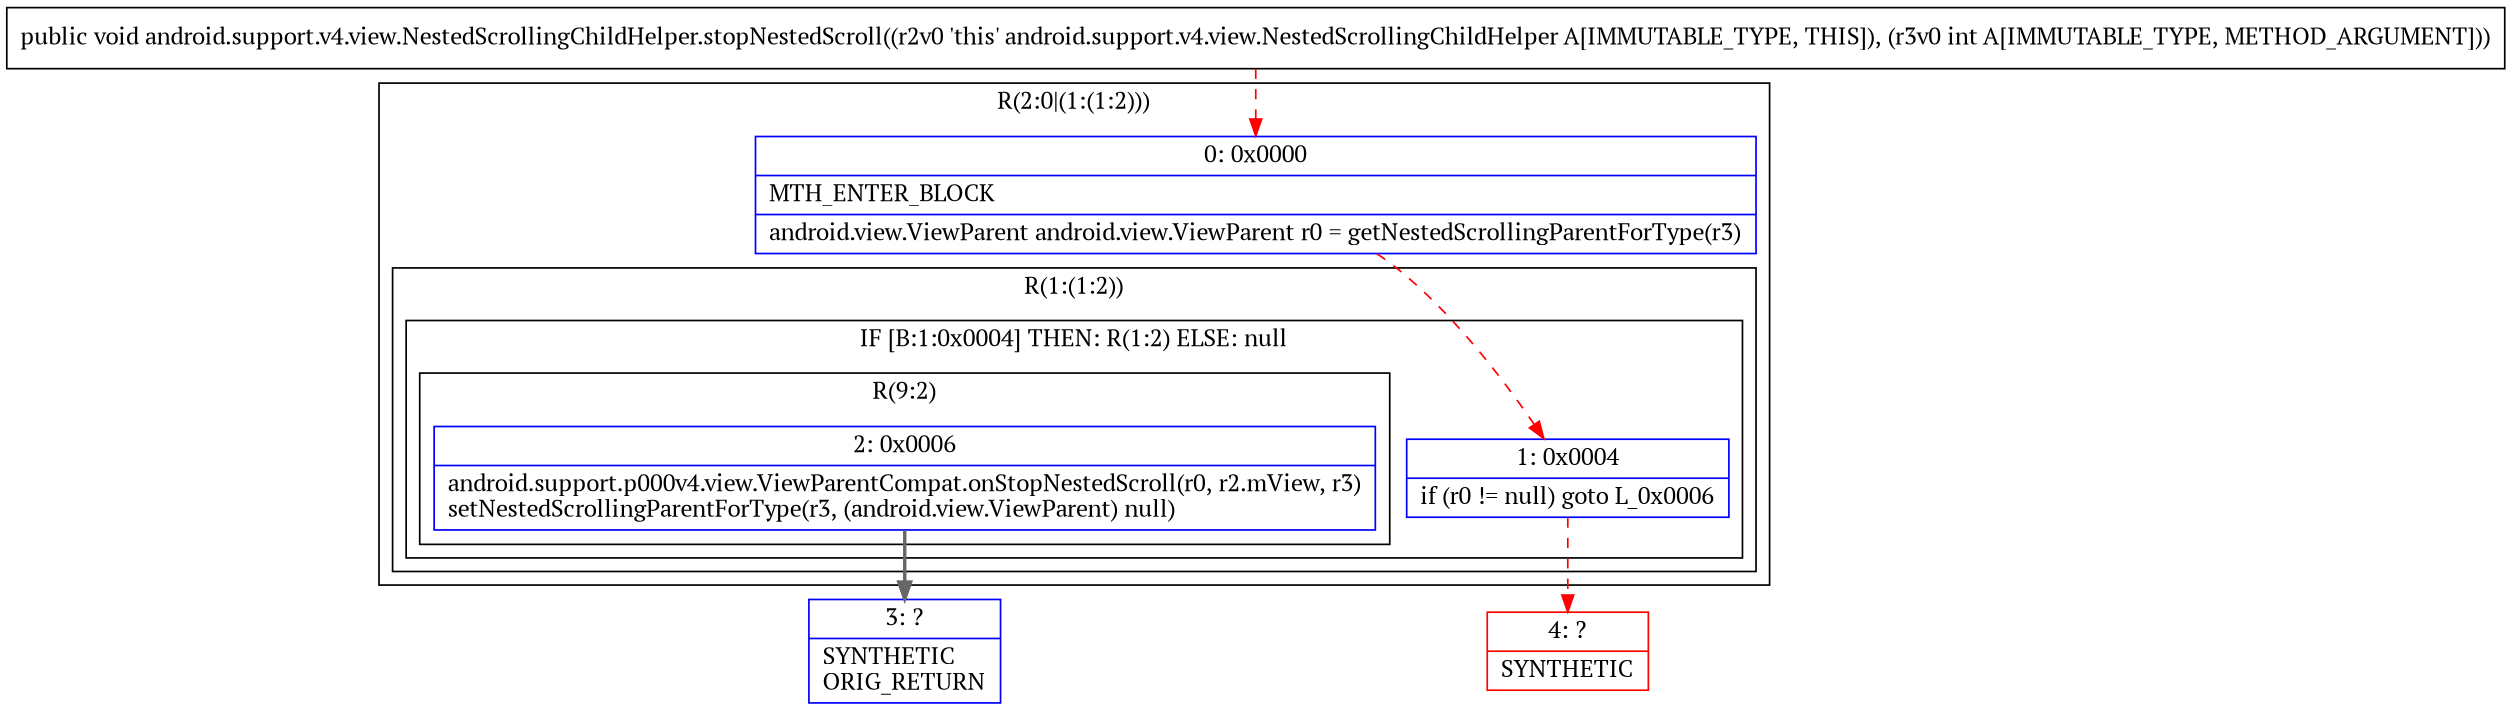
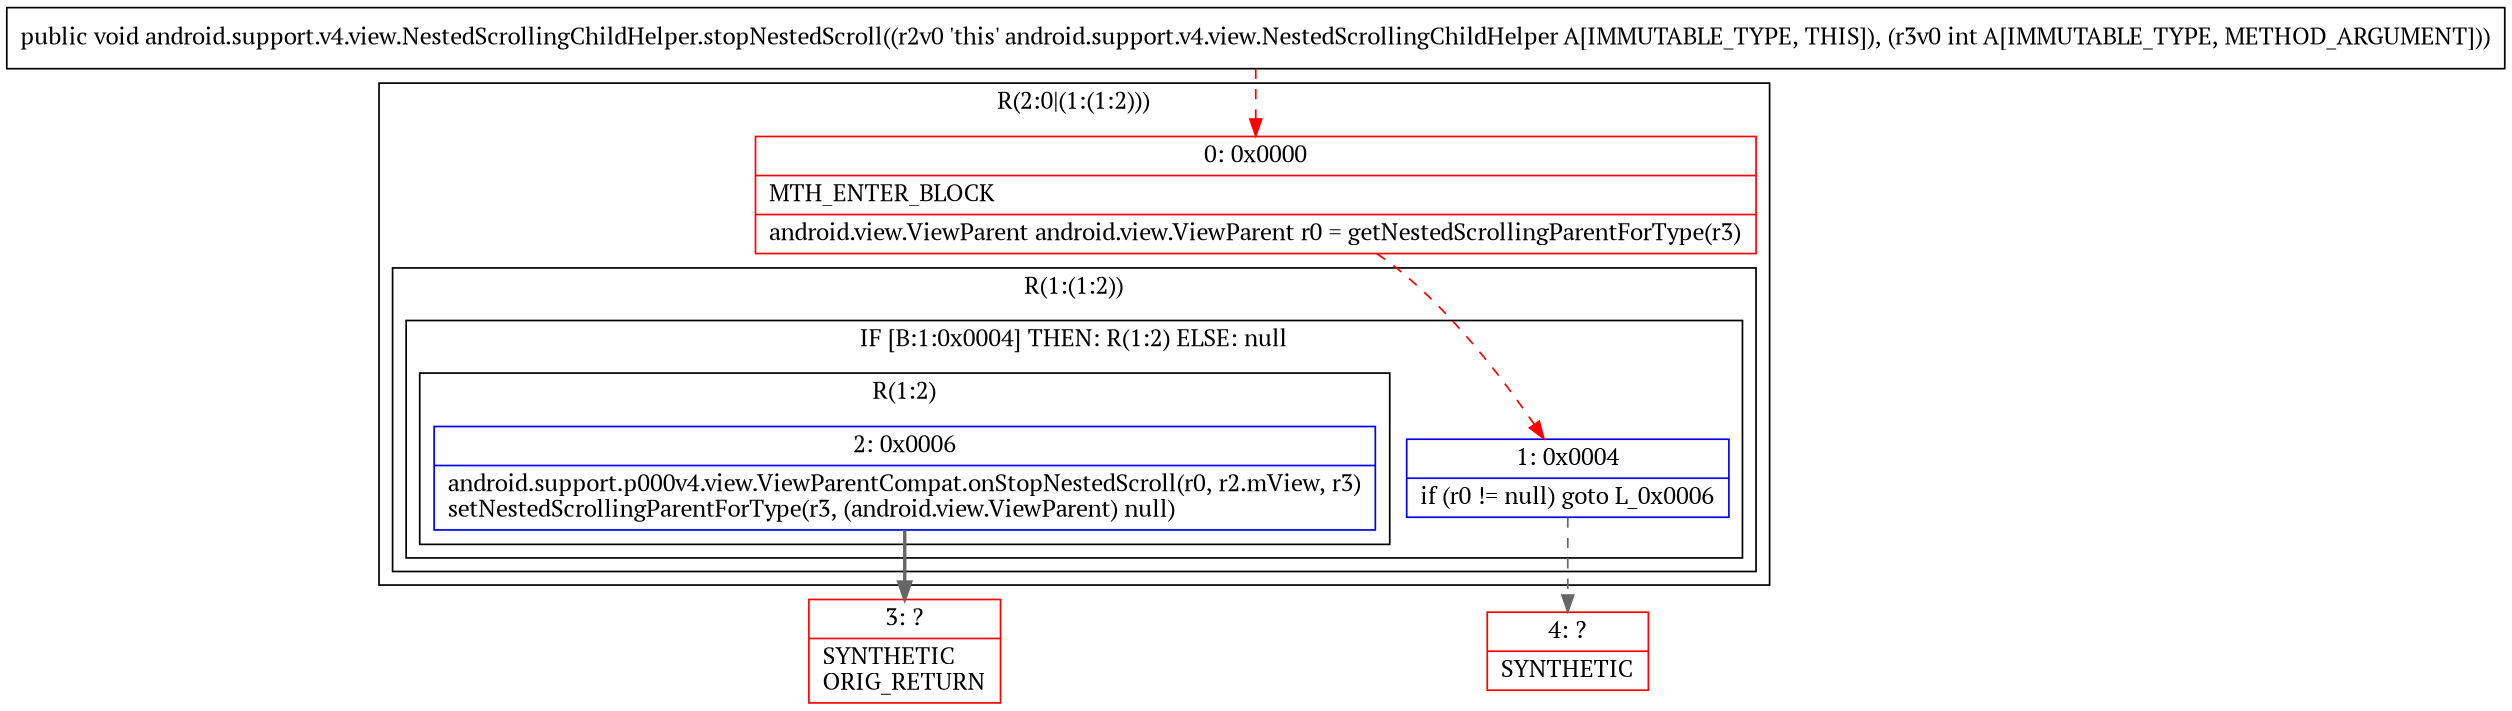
node "0: 0x0000": color blue -> red
cluster "R(9:2)": label "R(9:2)" -> "R(1:2)"
edge "1: 0x0004" -> "4: ?": color red -> gray40
node "3: ?": color blue -> red
